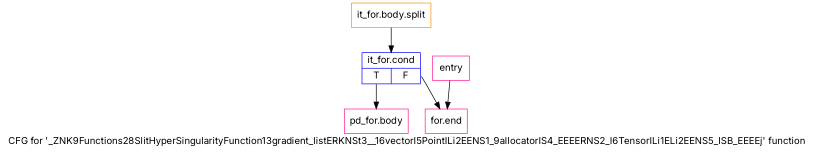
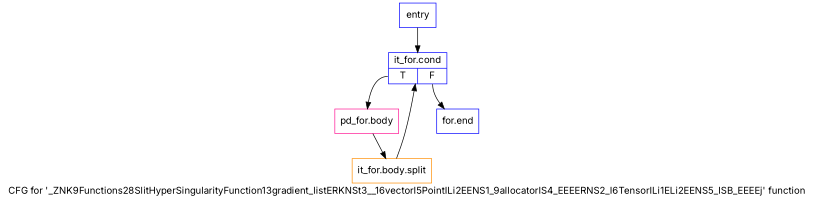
node "entry": color deeppink -> blue
edge "entry" -> "for.end": now "entry" -> "it_for.cond"
node "for.end": color deeppink -> blue
edge "pd_for.body" -> "it_for.body.split": added
